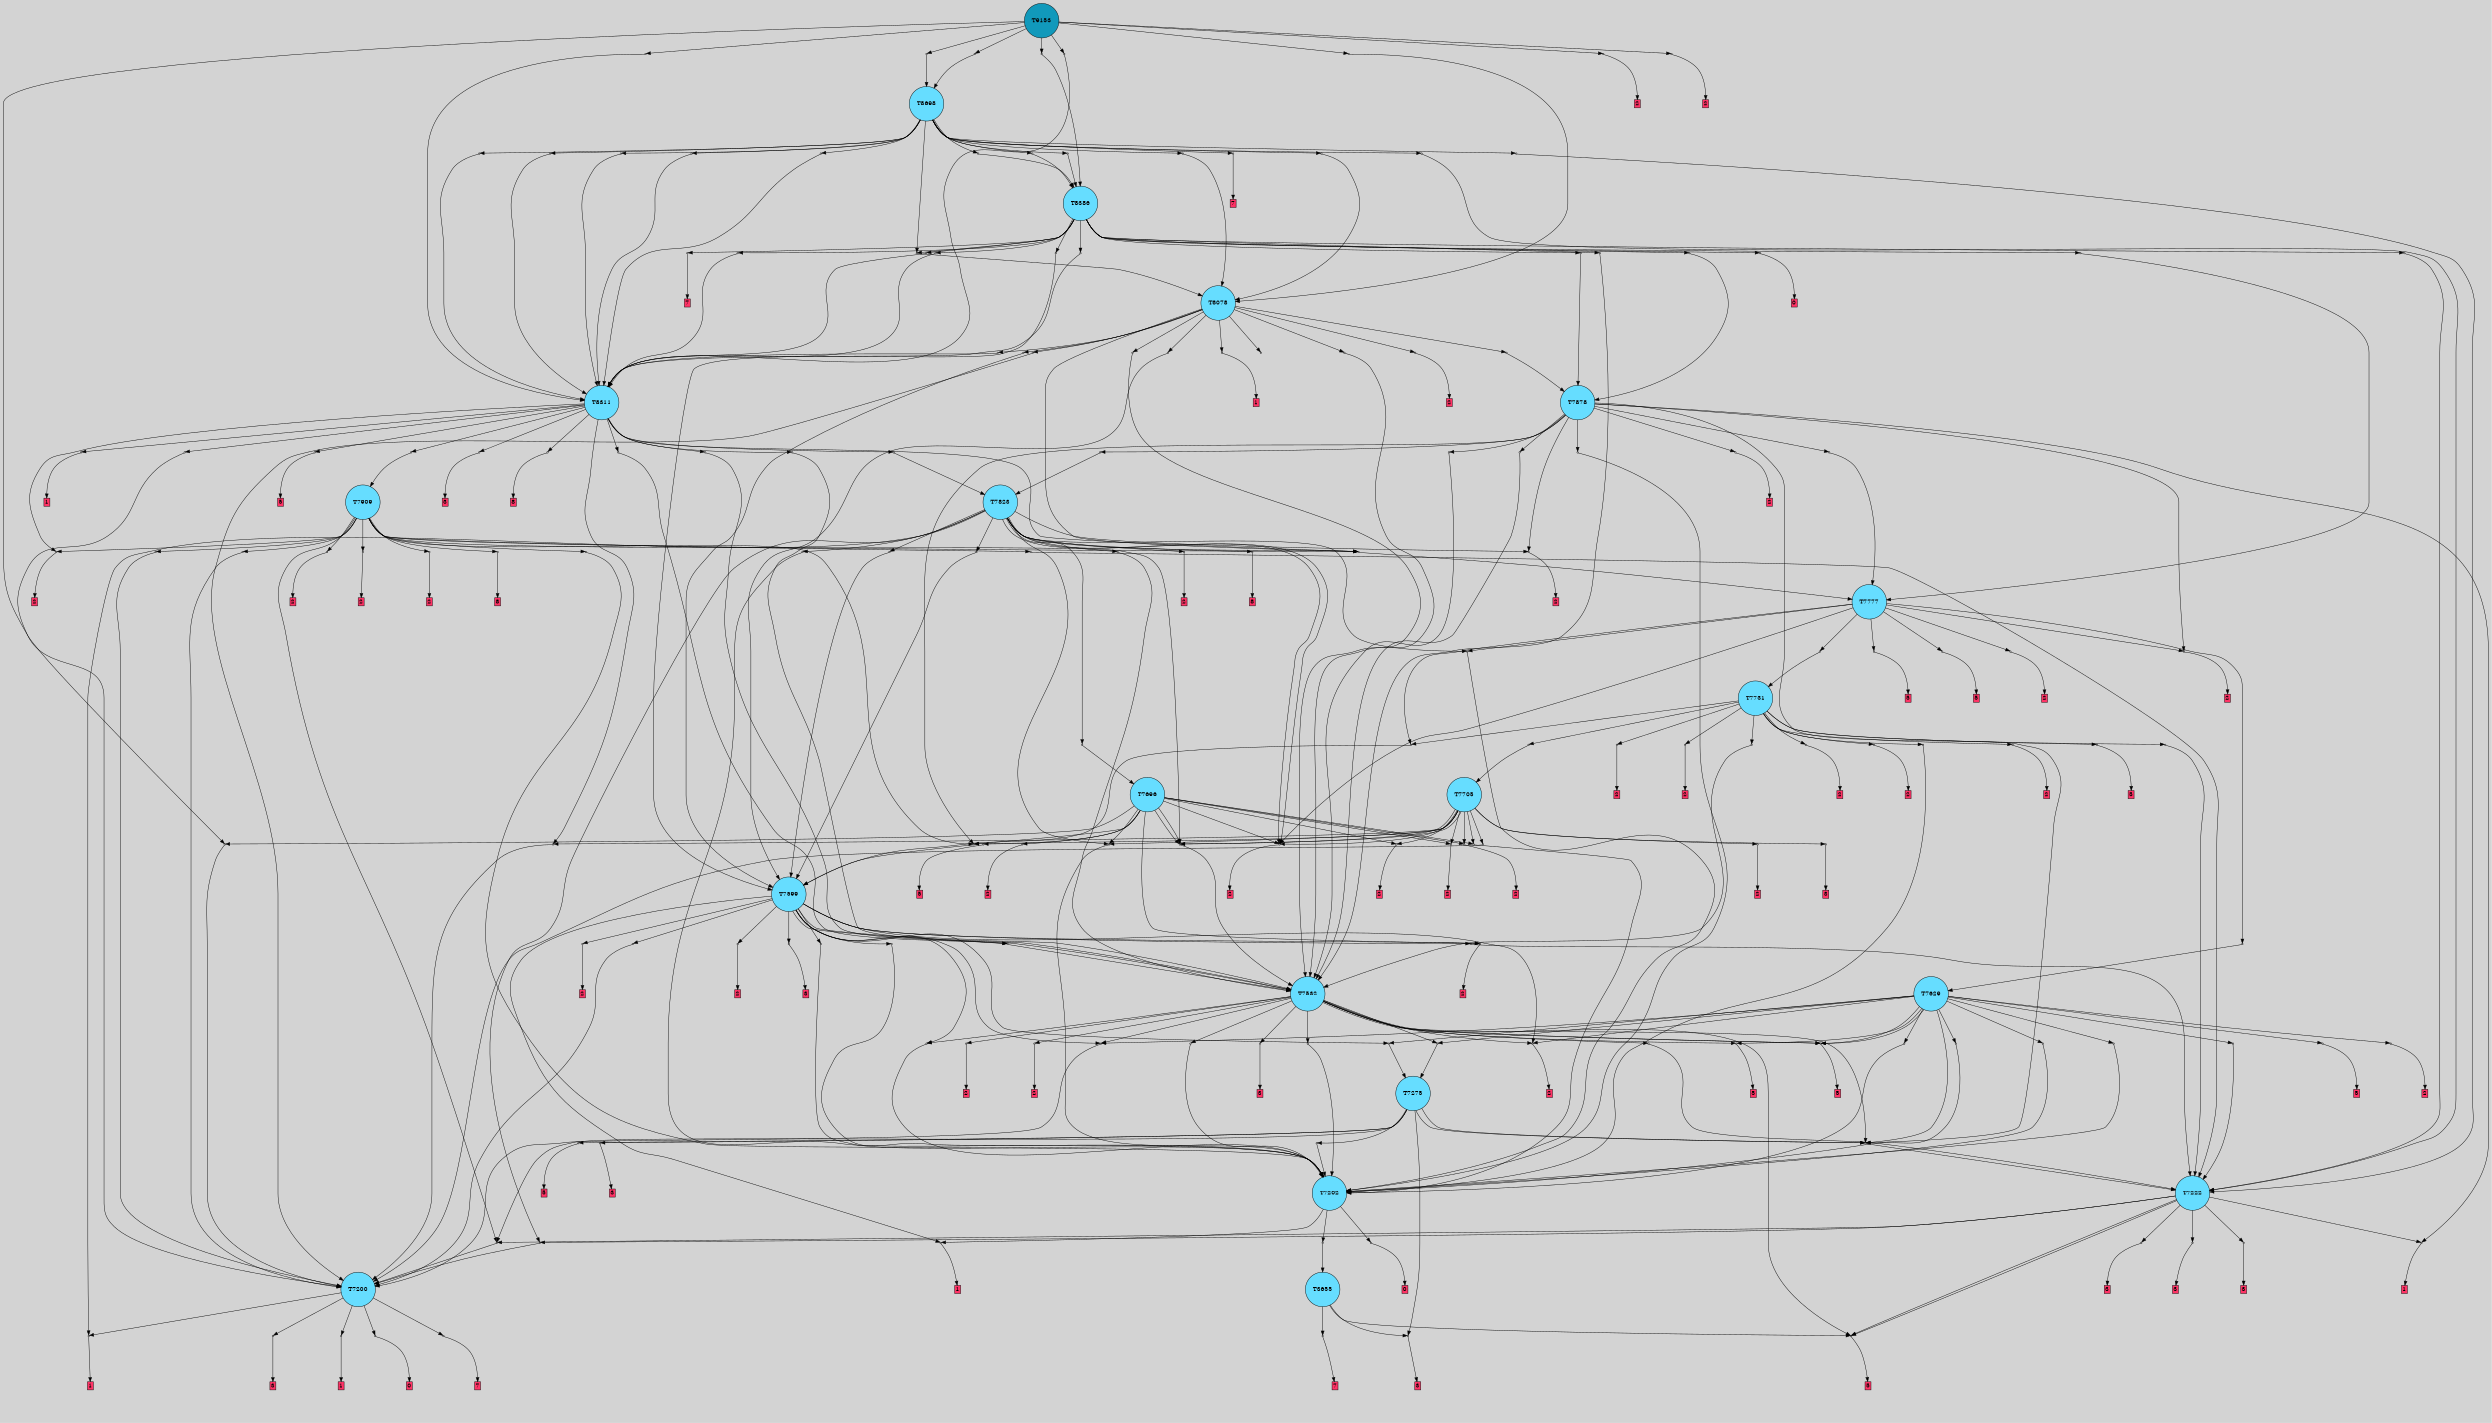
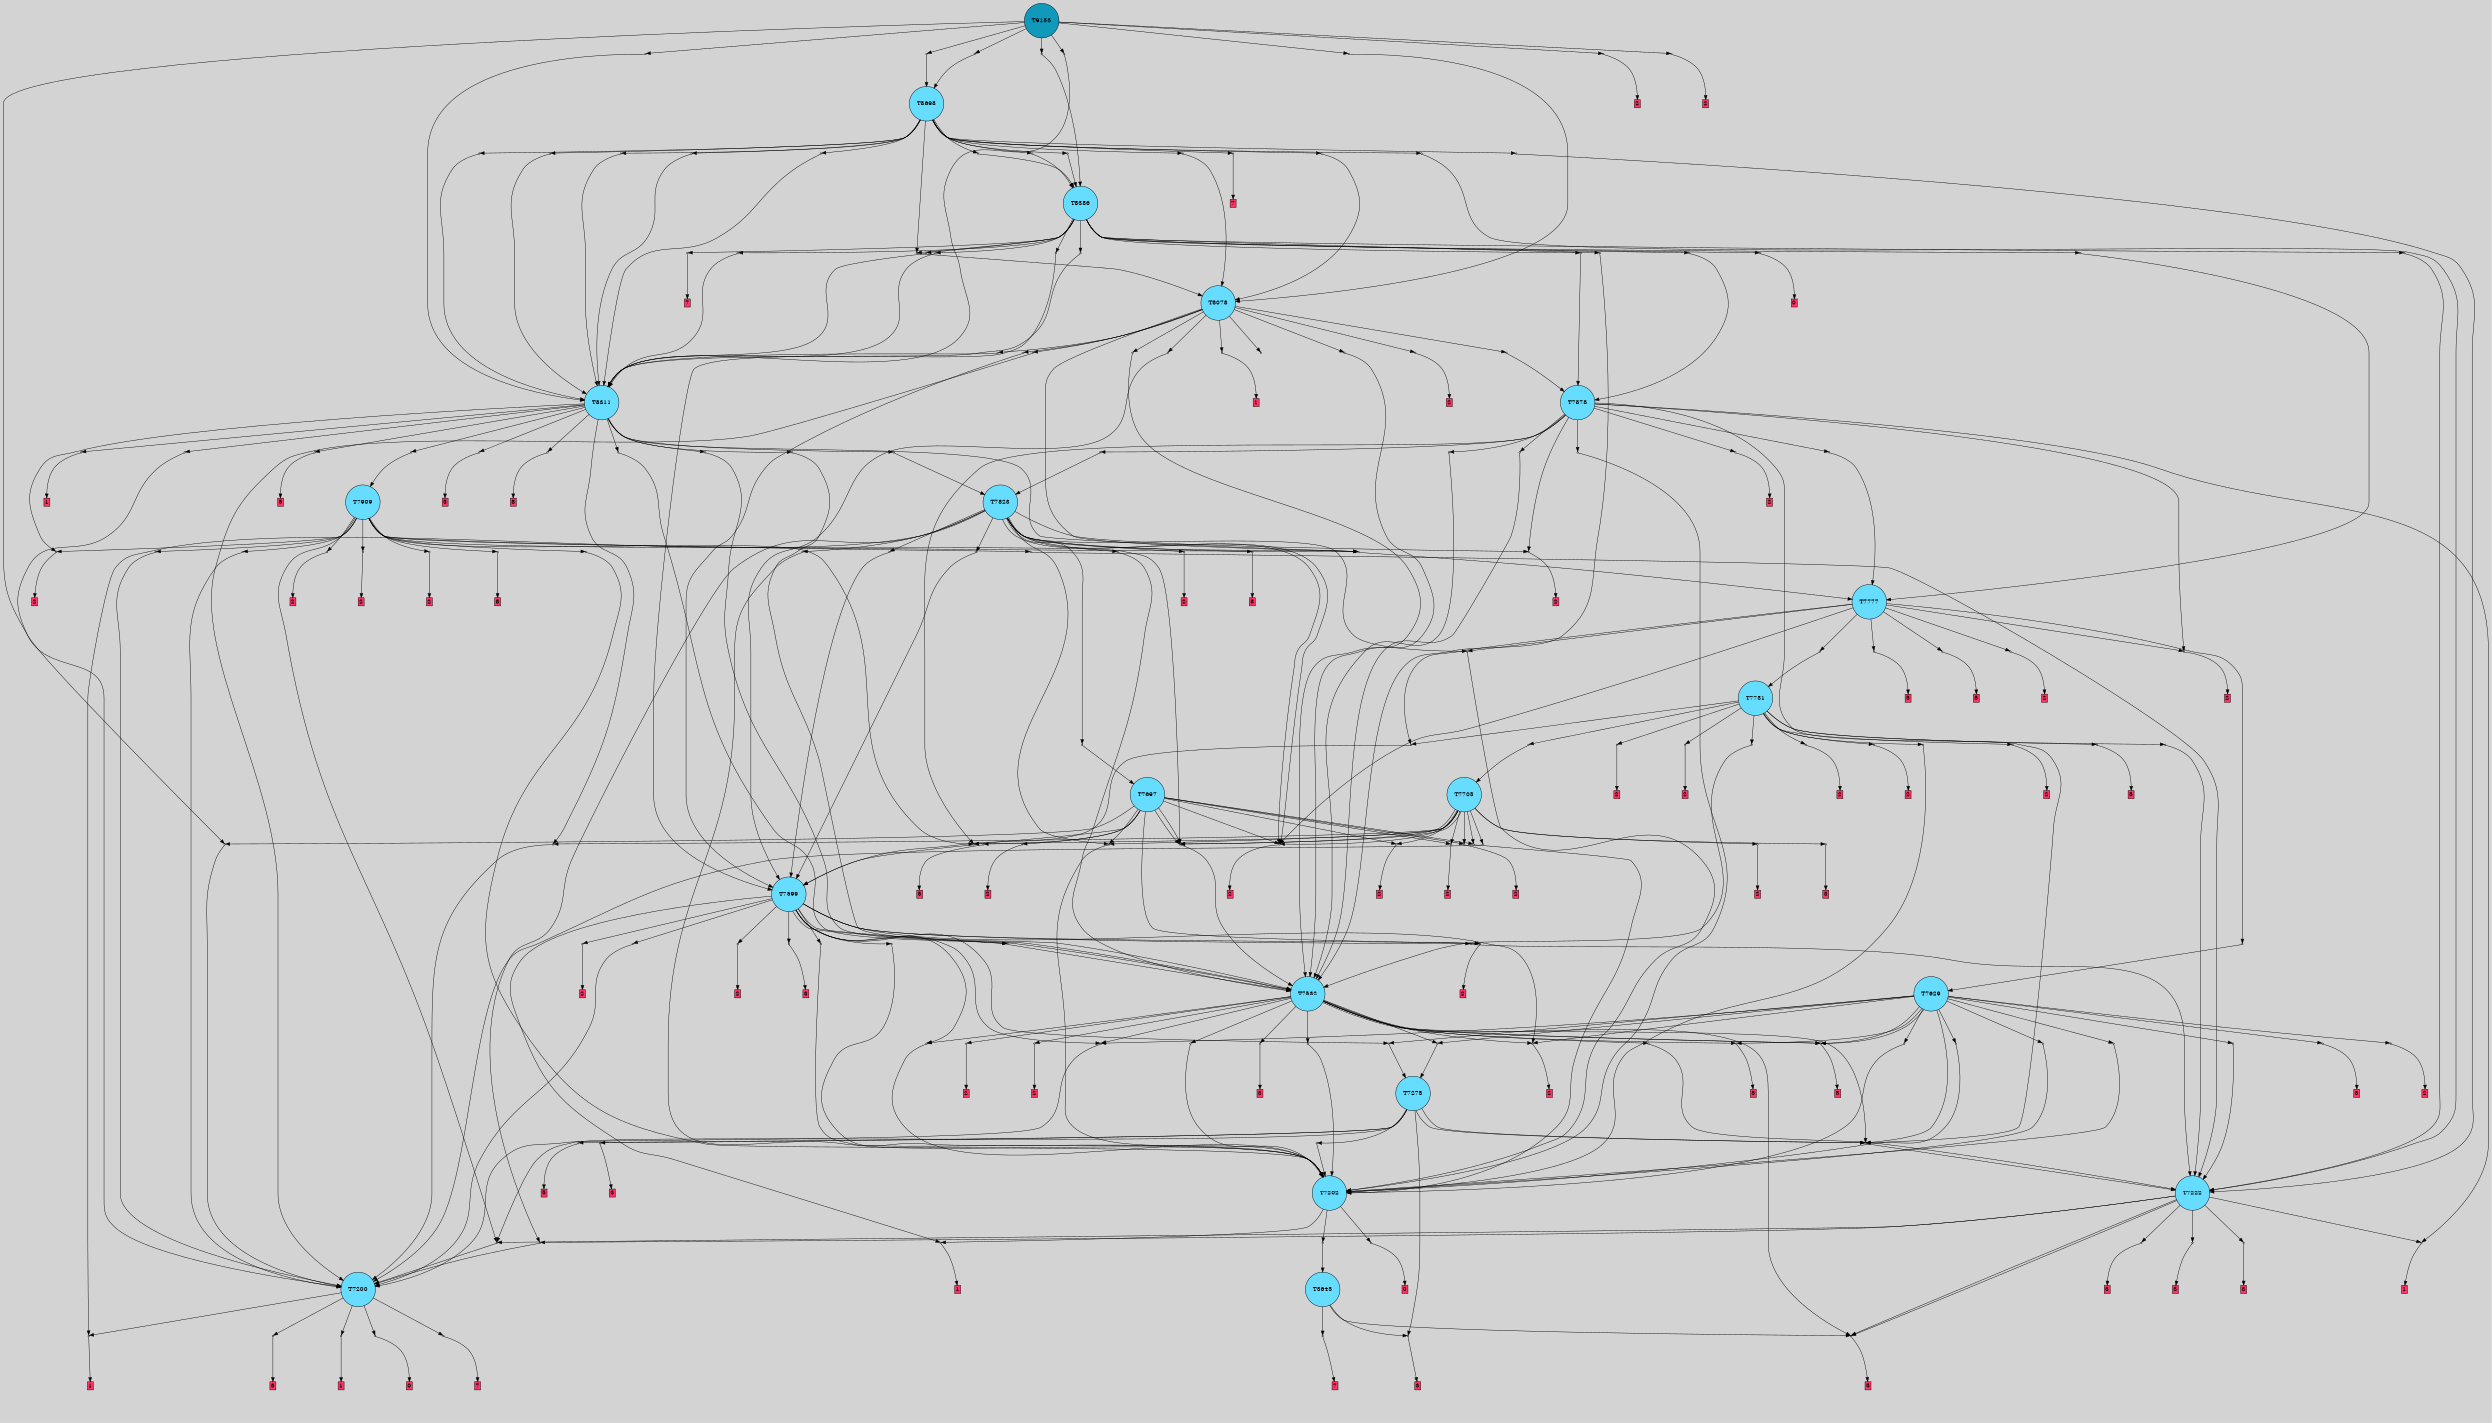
node "T7696": label "T7696" -> "T7697"
node "T3655": label "T3655" -> "T3645"
